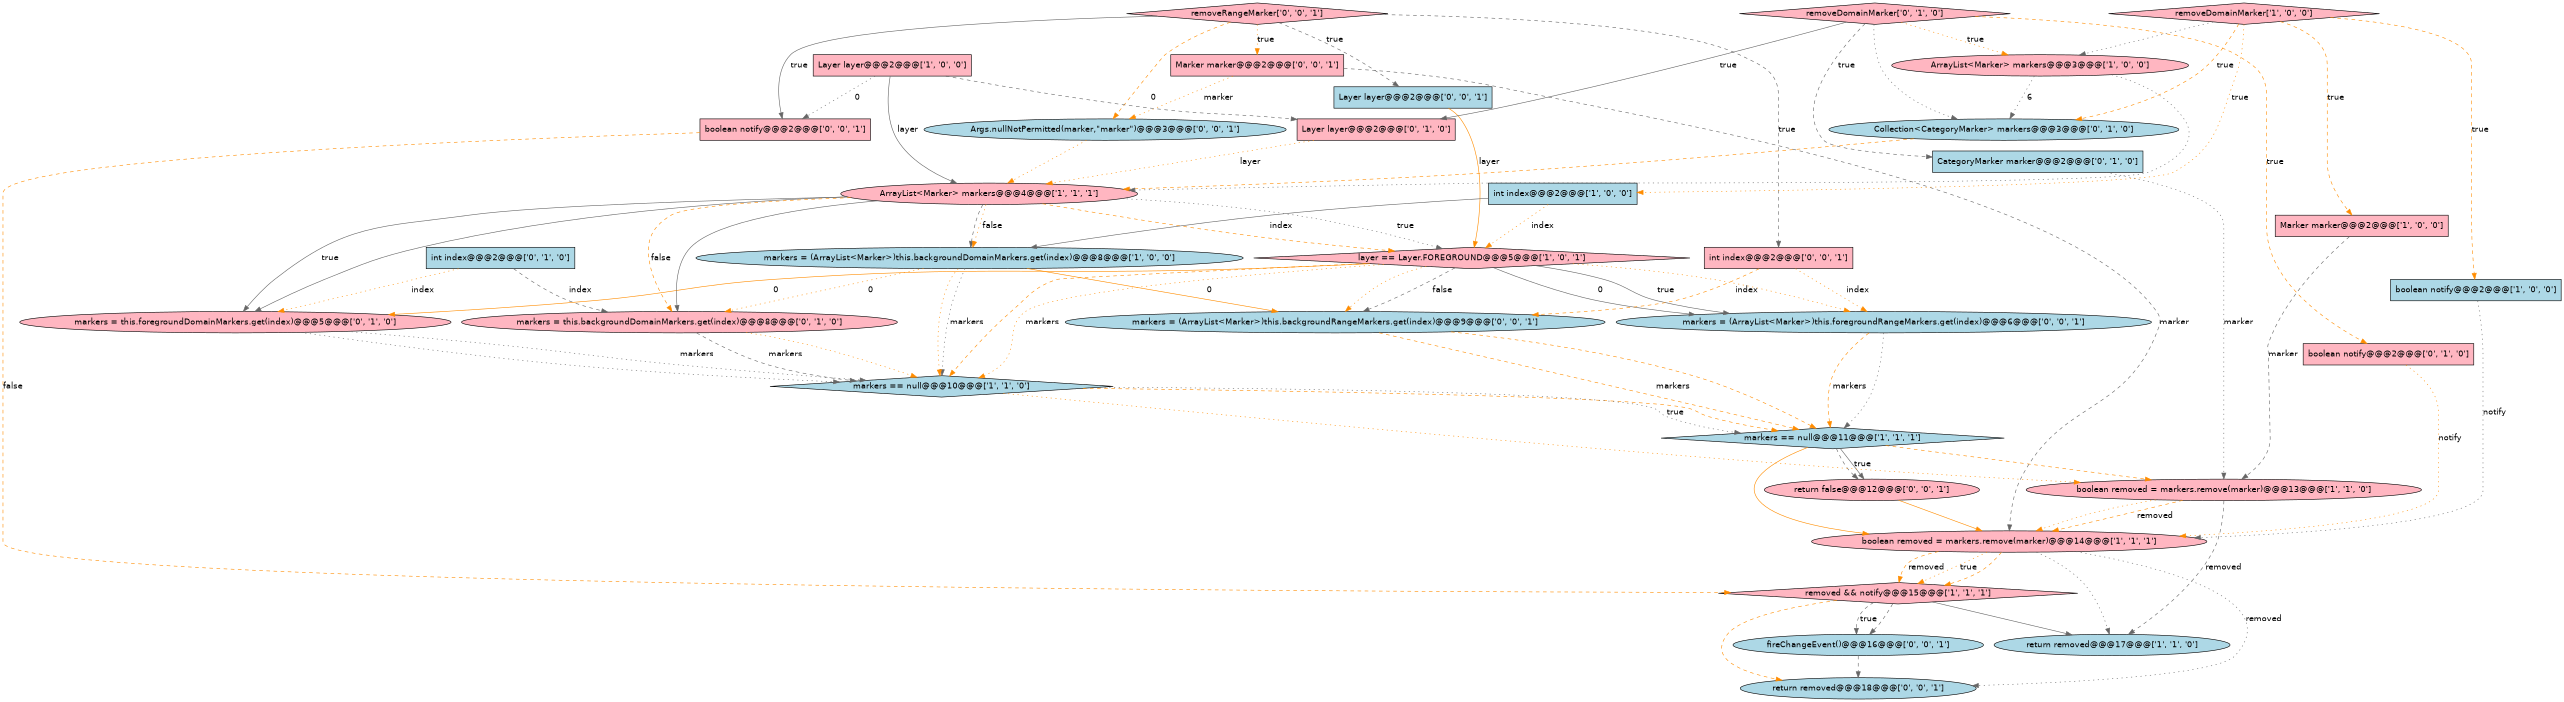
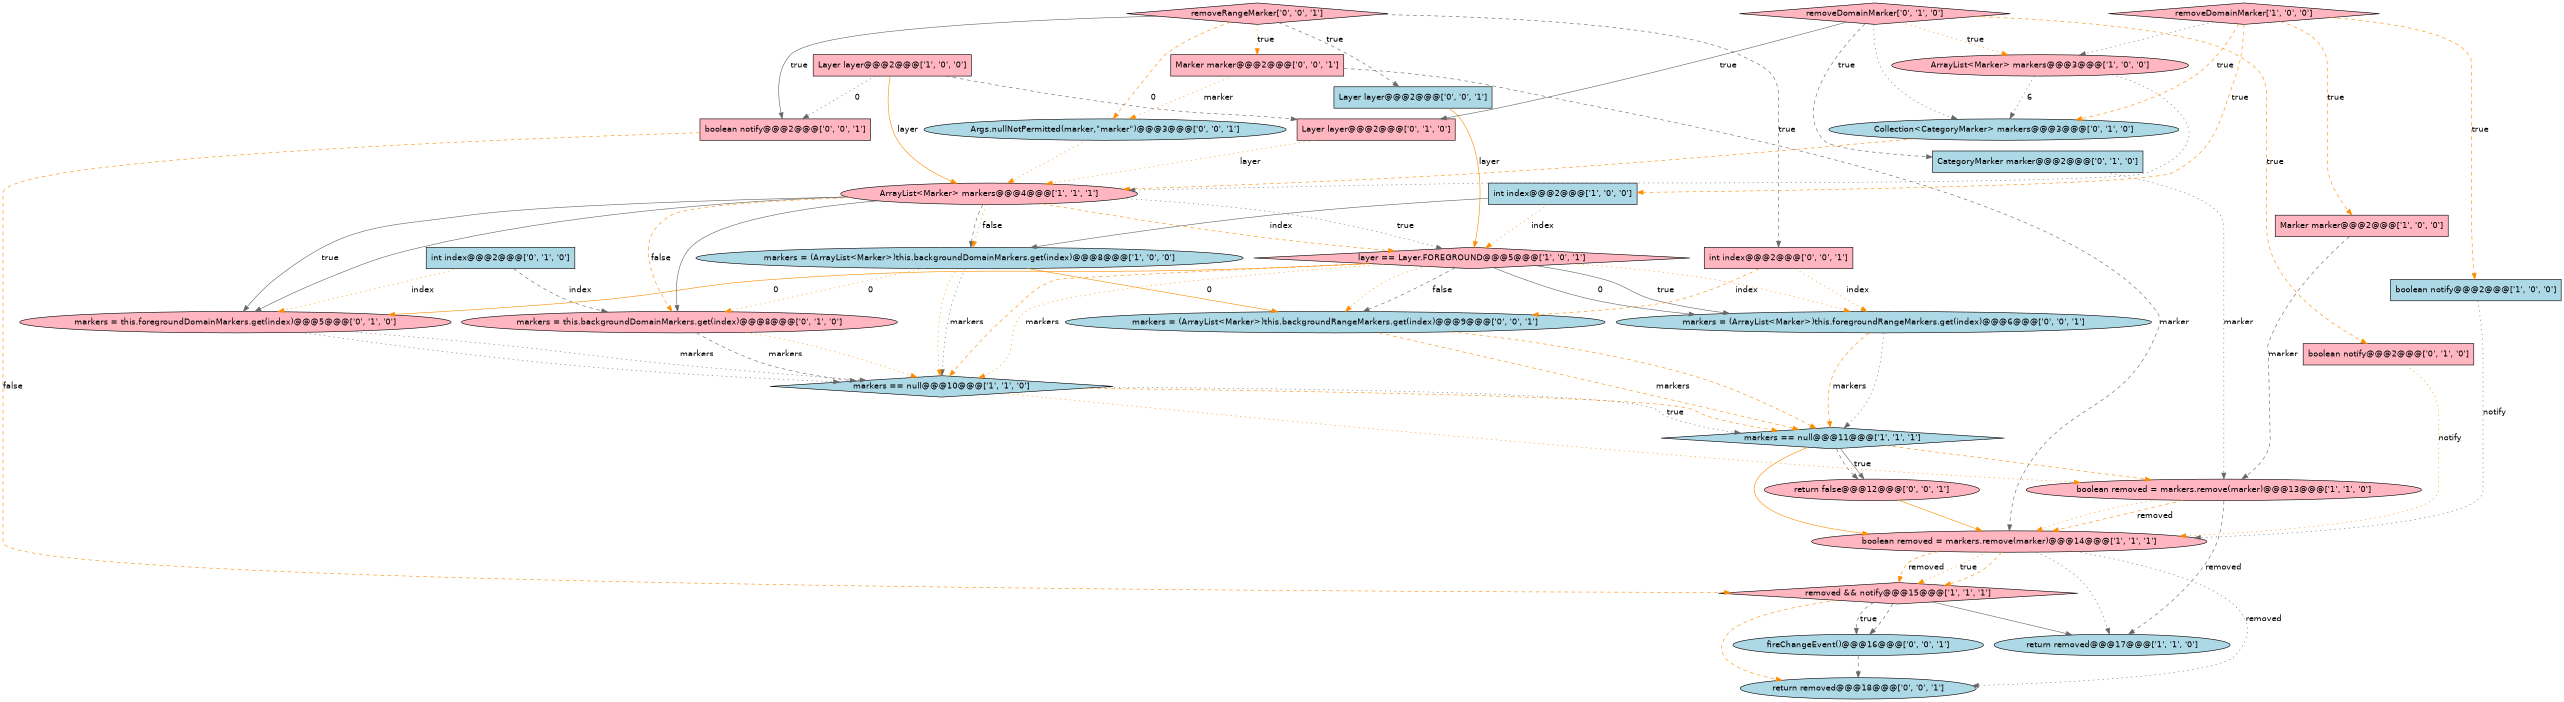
edge "Layer layer@@@2@@@['1', '0', '0']" -> "ArrayList<Marker> markers@@@4@@@['1', '1', '1']": color gray40 -> darkorange
edge "removeDomainMarker['1', '0', '0']" -> "int index@@@2@@@['1', '0', '0']": style dotted -> dashed
